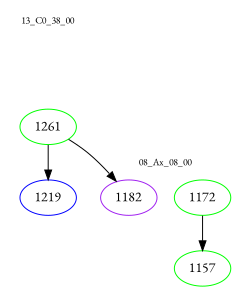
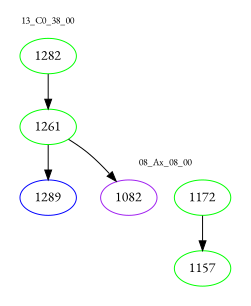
node "1282": added
node "1219": label "1219" -> "1289"
node "1182": label "1182" -> "1082"
